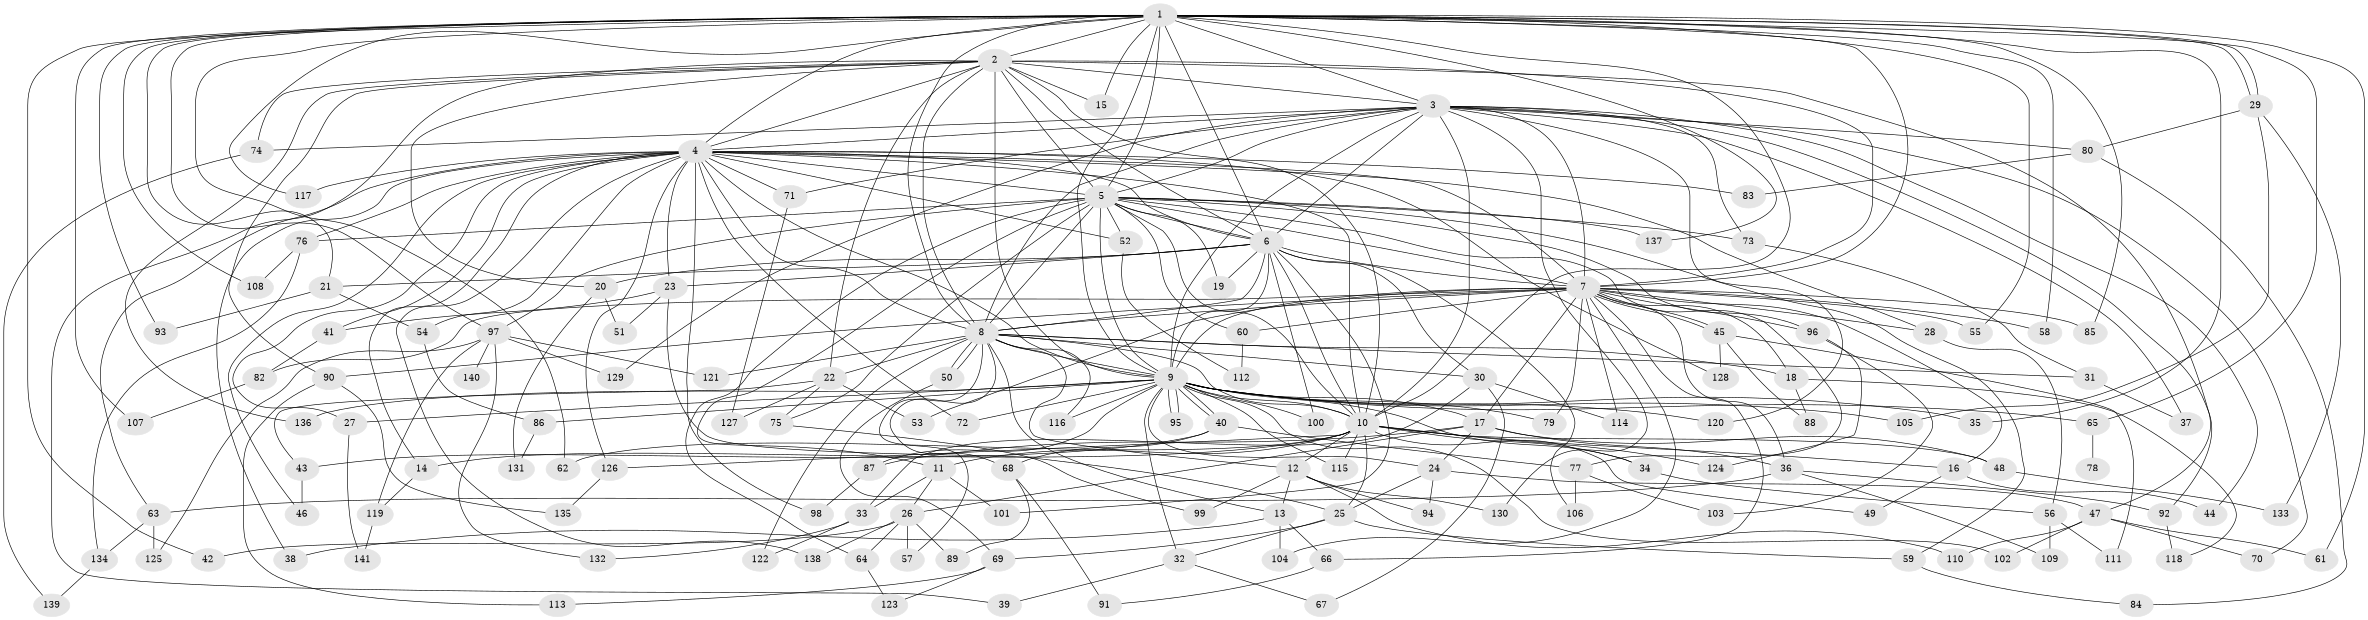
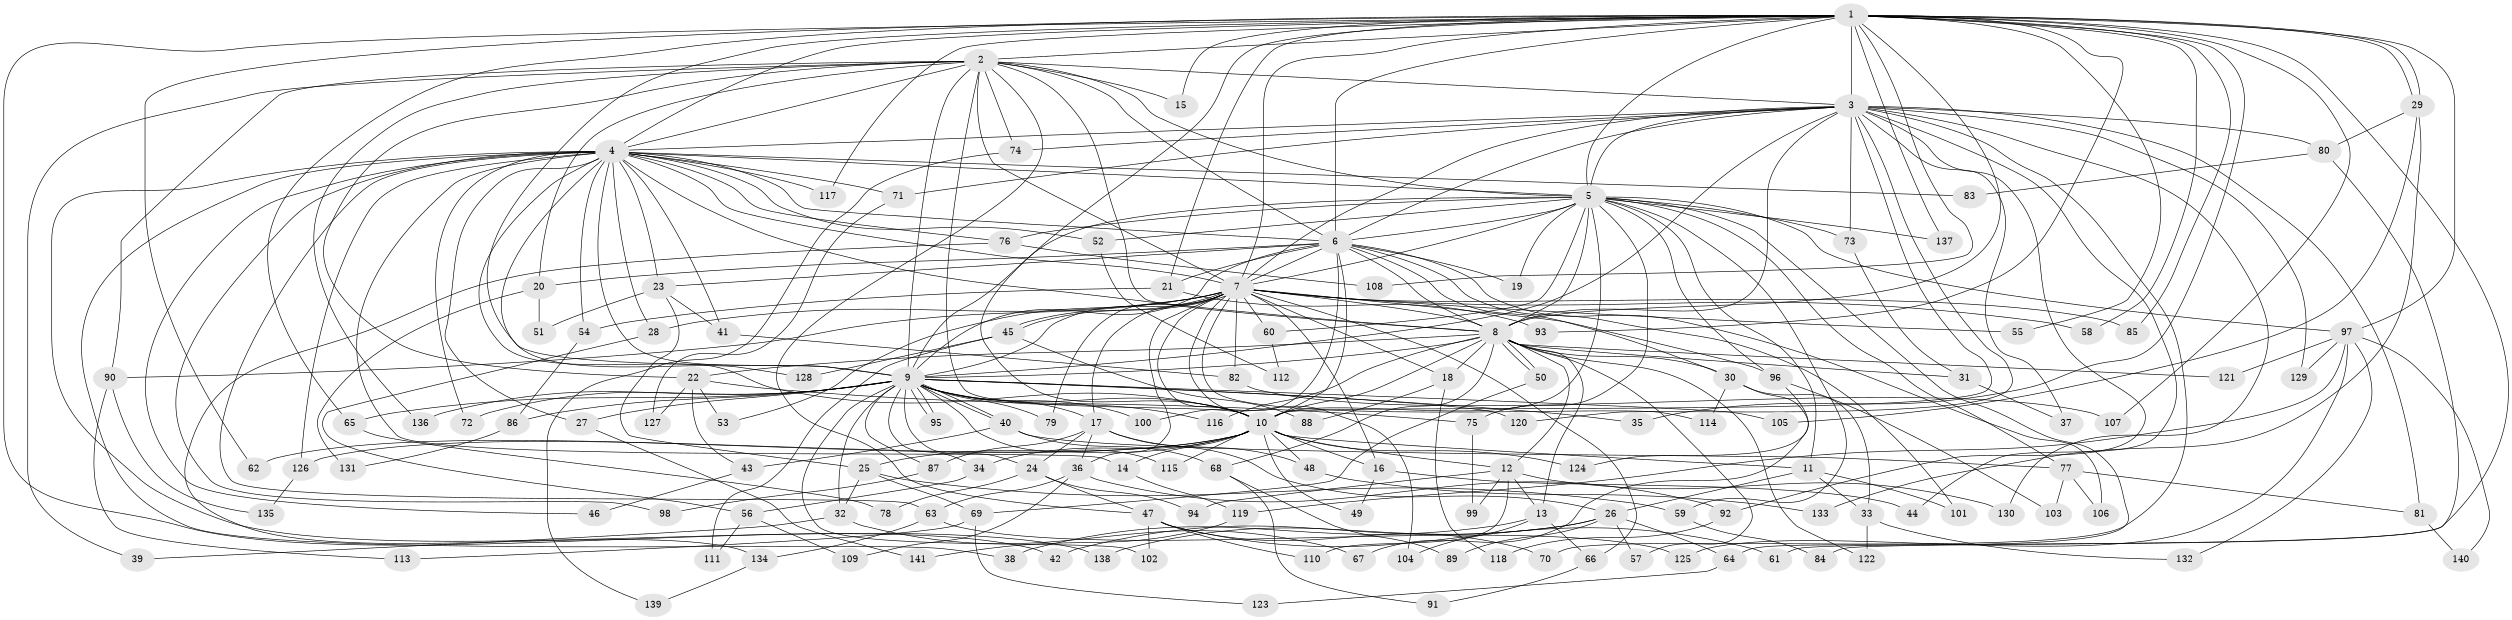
edge "7" -- "10": added
edge "24" -- "25": now "24" -- "78"
node "81": added
